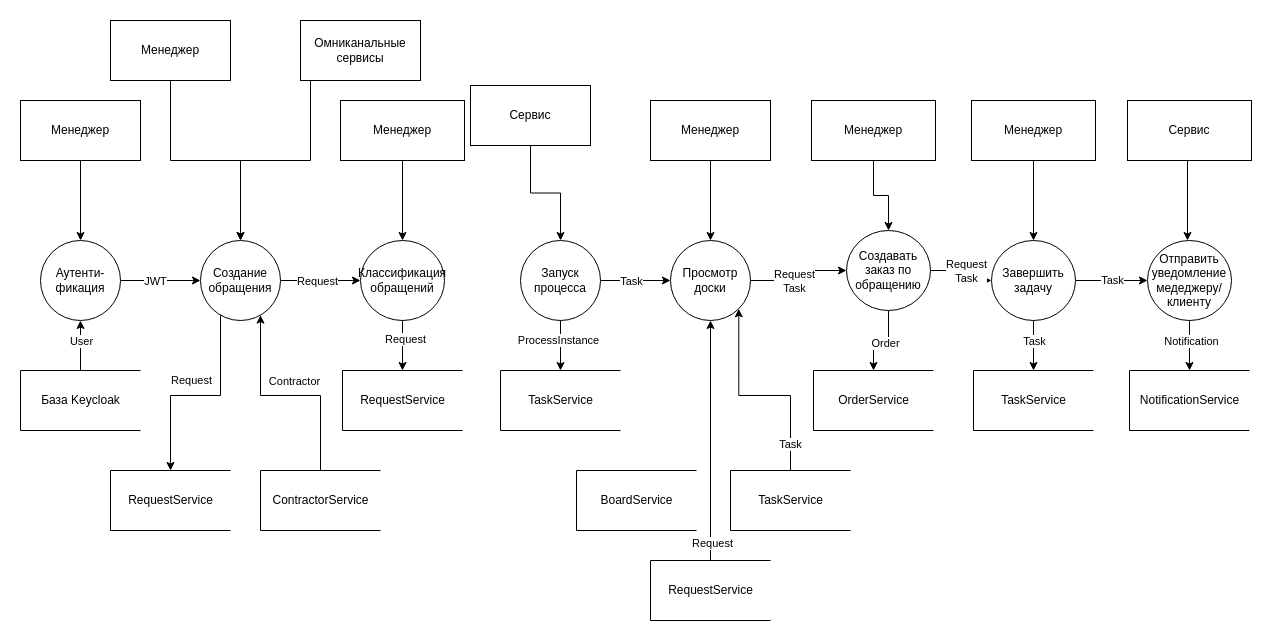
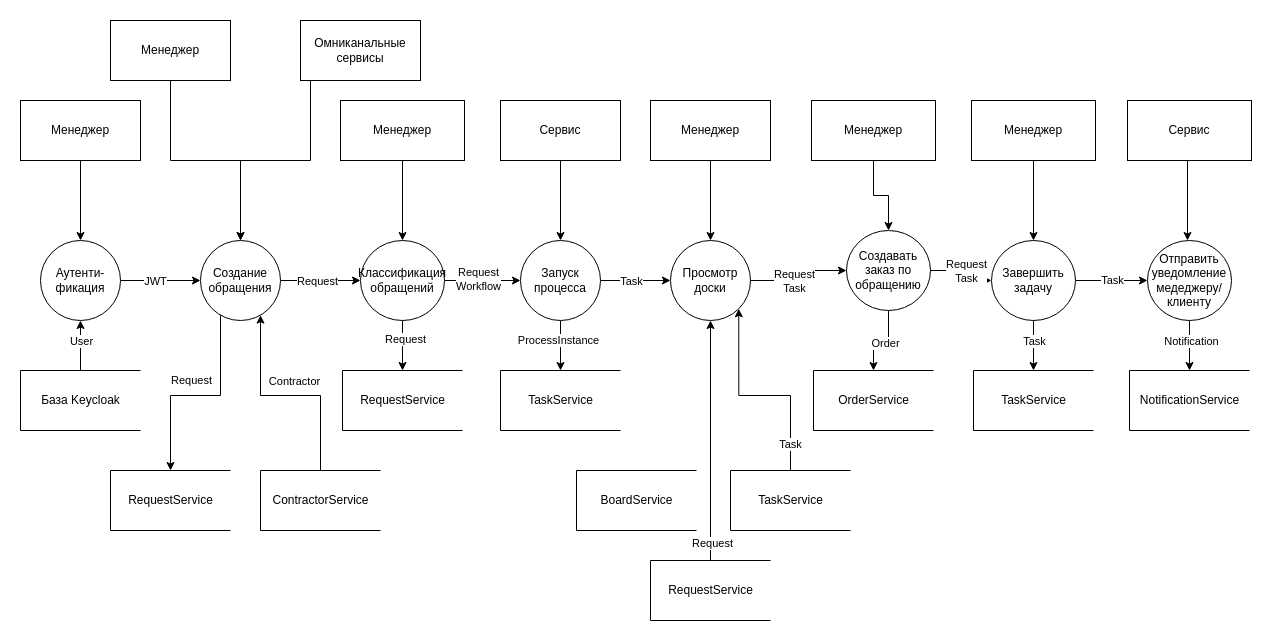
node "Сервис": moved (531, 116) -> (561, 131)
edge "Классификация обращений" -> "Запуск процесса": added, label "Request Workflow"
